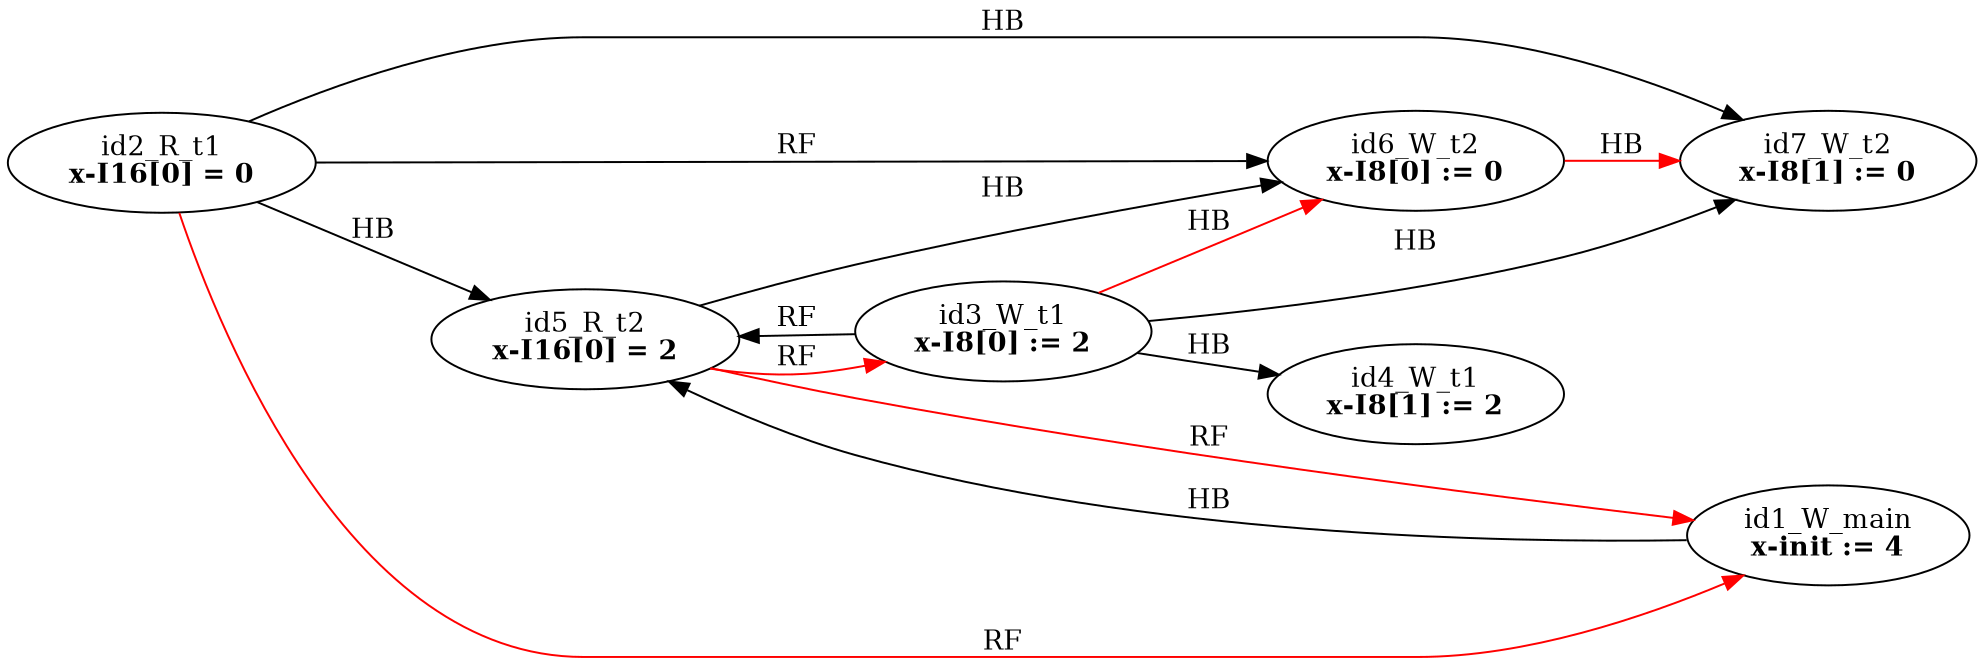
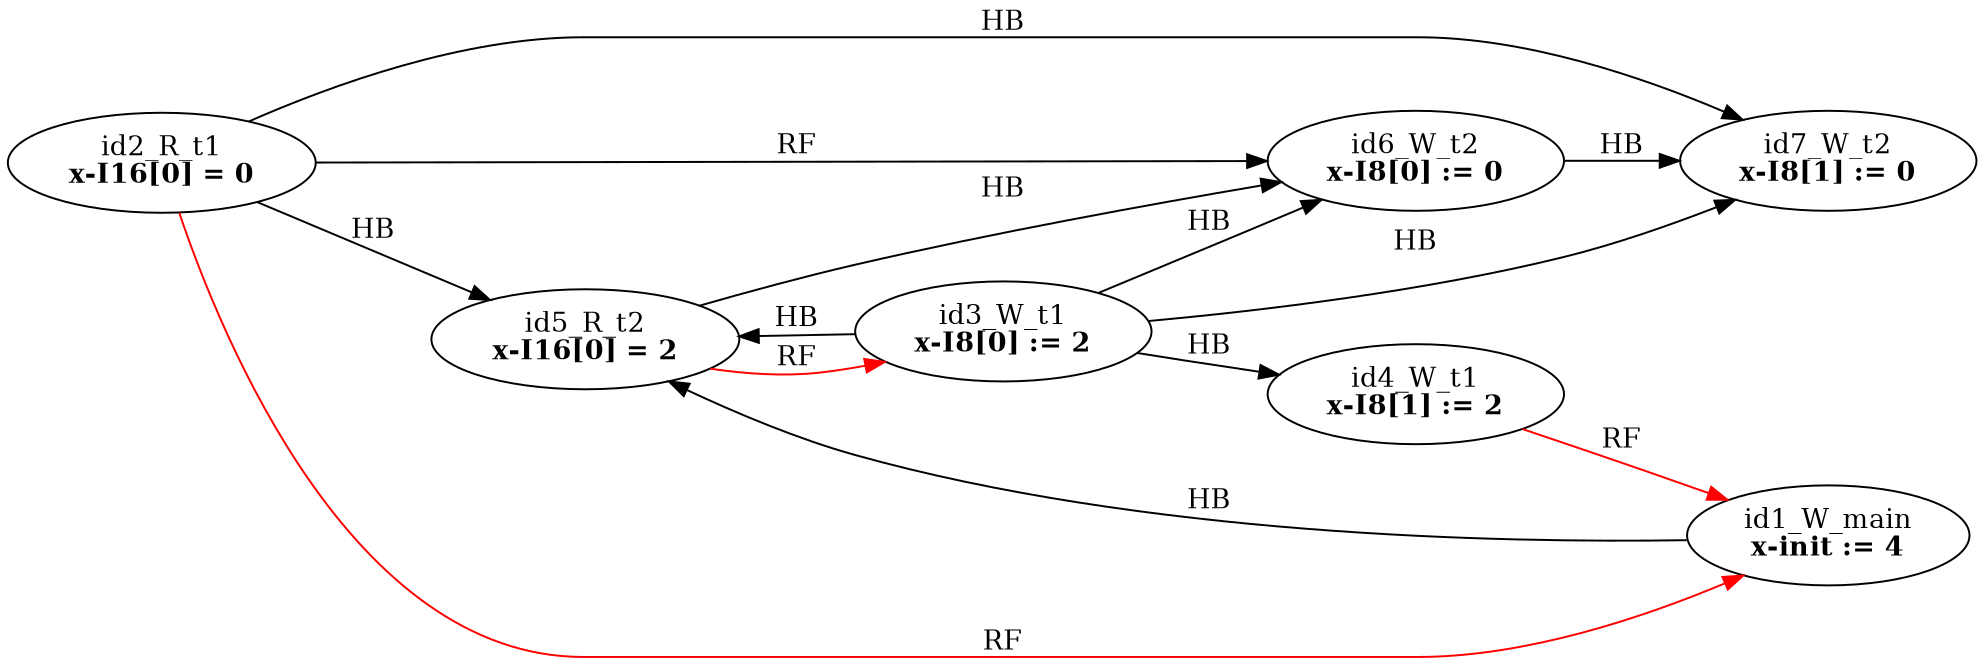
edge "id6_W_t2" -> "id7_W_t2": color red -> black
edge "id3_W_t1" -> "id6_W_t2": color red -> black
edge "id3_W_t1" -> "id5_R_t2": label "RF" -> "HB"
edge "id5_R_t2" -> "id1_W_main": now "id4_W_t1" -> "id1_W_main"
